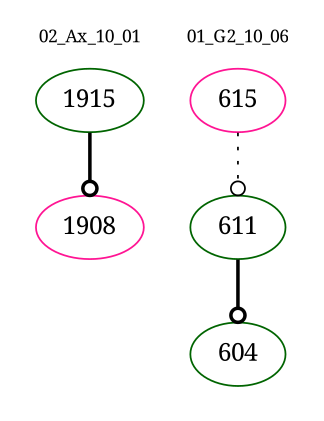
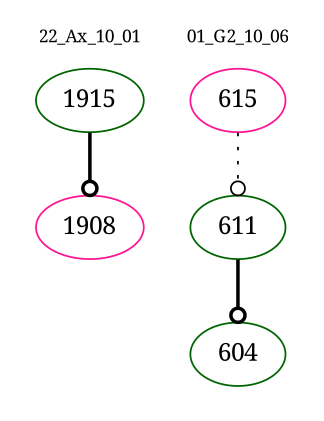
cluster "02_Ax_10_01": label "02_Ax_10_01" -> "22_Ax_10_01"
